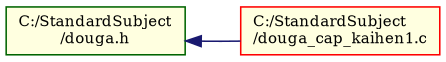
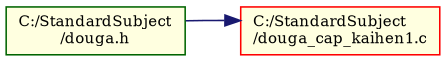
edge "C:/StandardSubject /douga_cap_kaihen1.c" -> "C:/StandardSubject /douga.h": reversed
